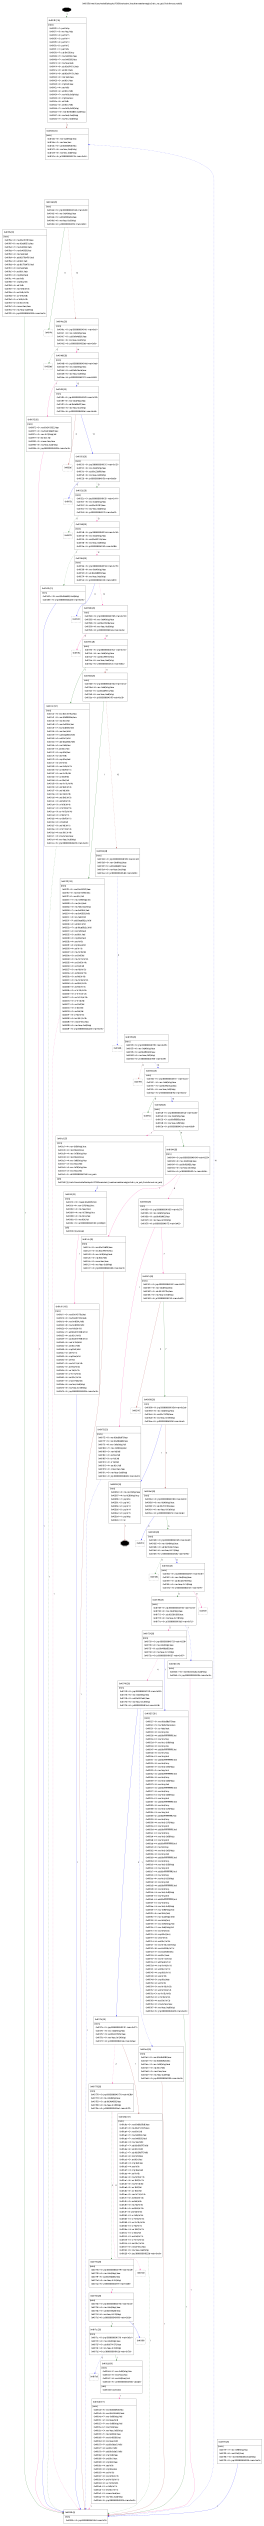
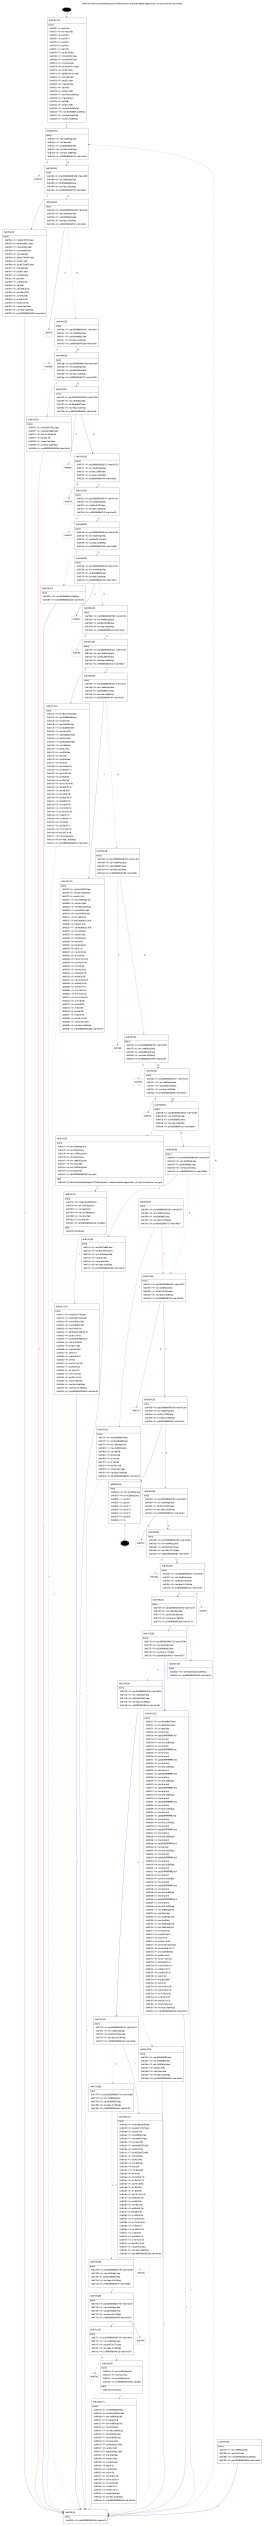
node "0x40210c": added
node "0x401484 [28]": added
edge "0x4015d4 [28]" -> "0x4015f0 [28]": added, label "10"
edge "0x401644 [28]" -> "0x401660 [28]": now "0x401644 [28]" -> "0x40167c [28]"
